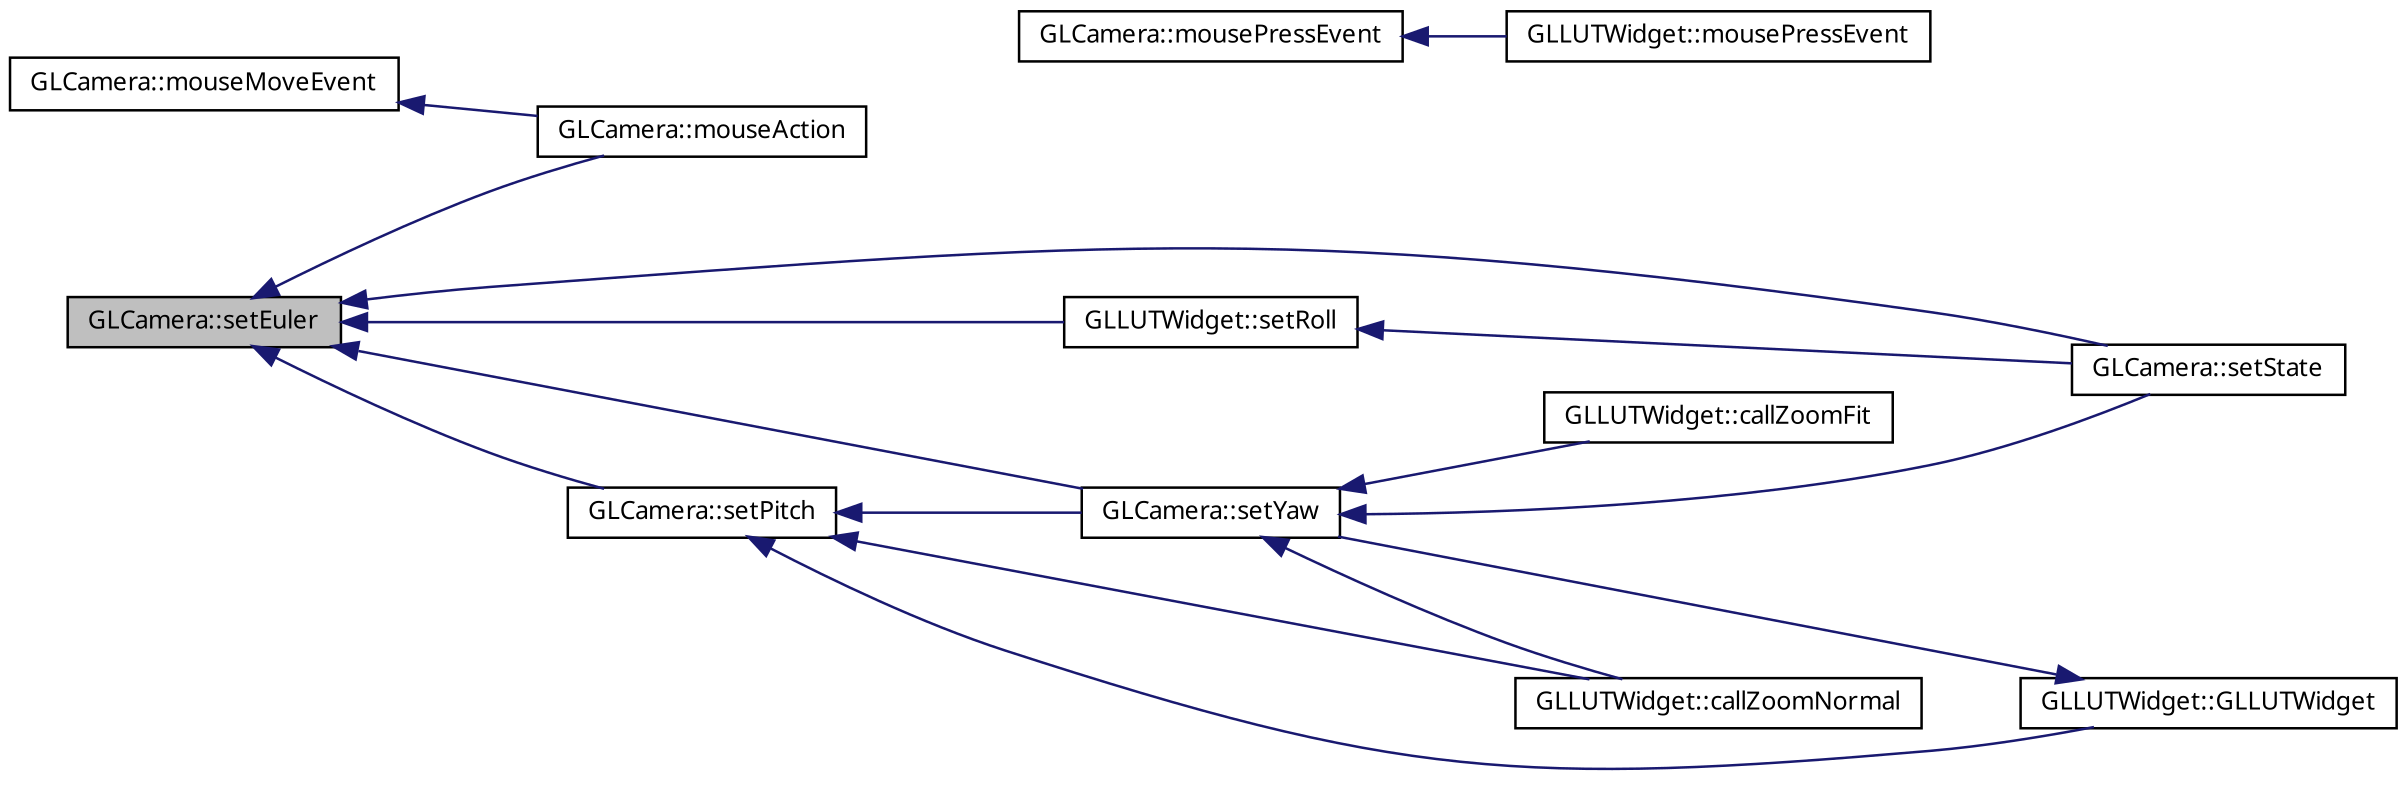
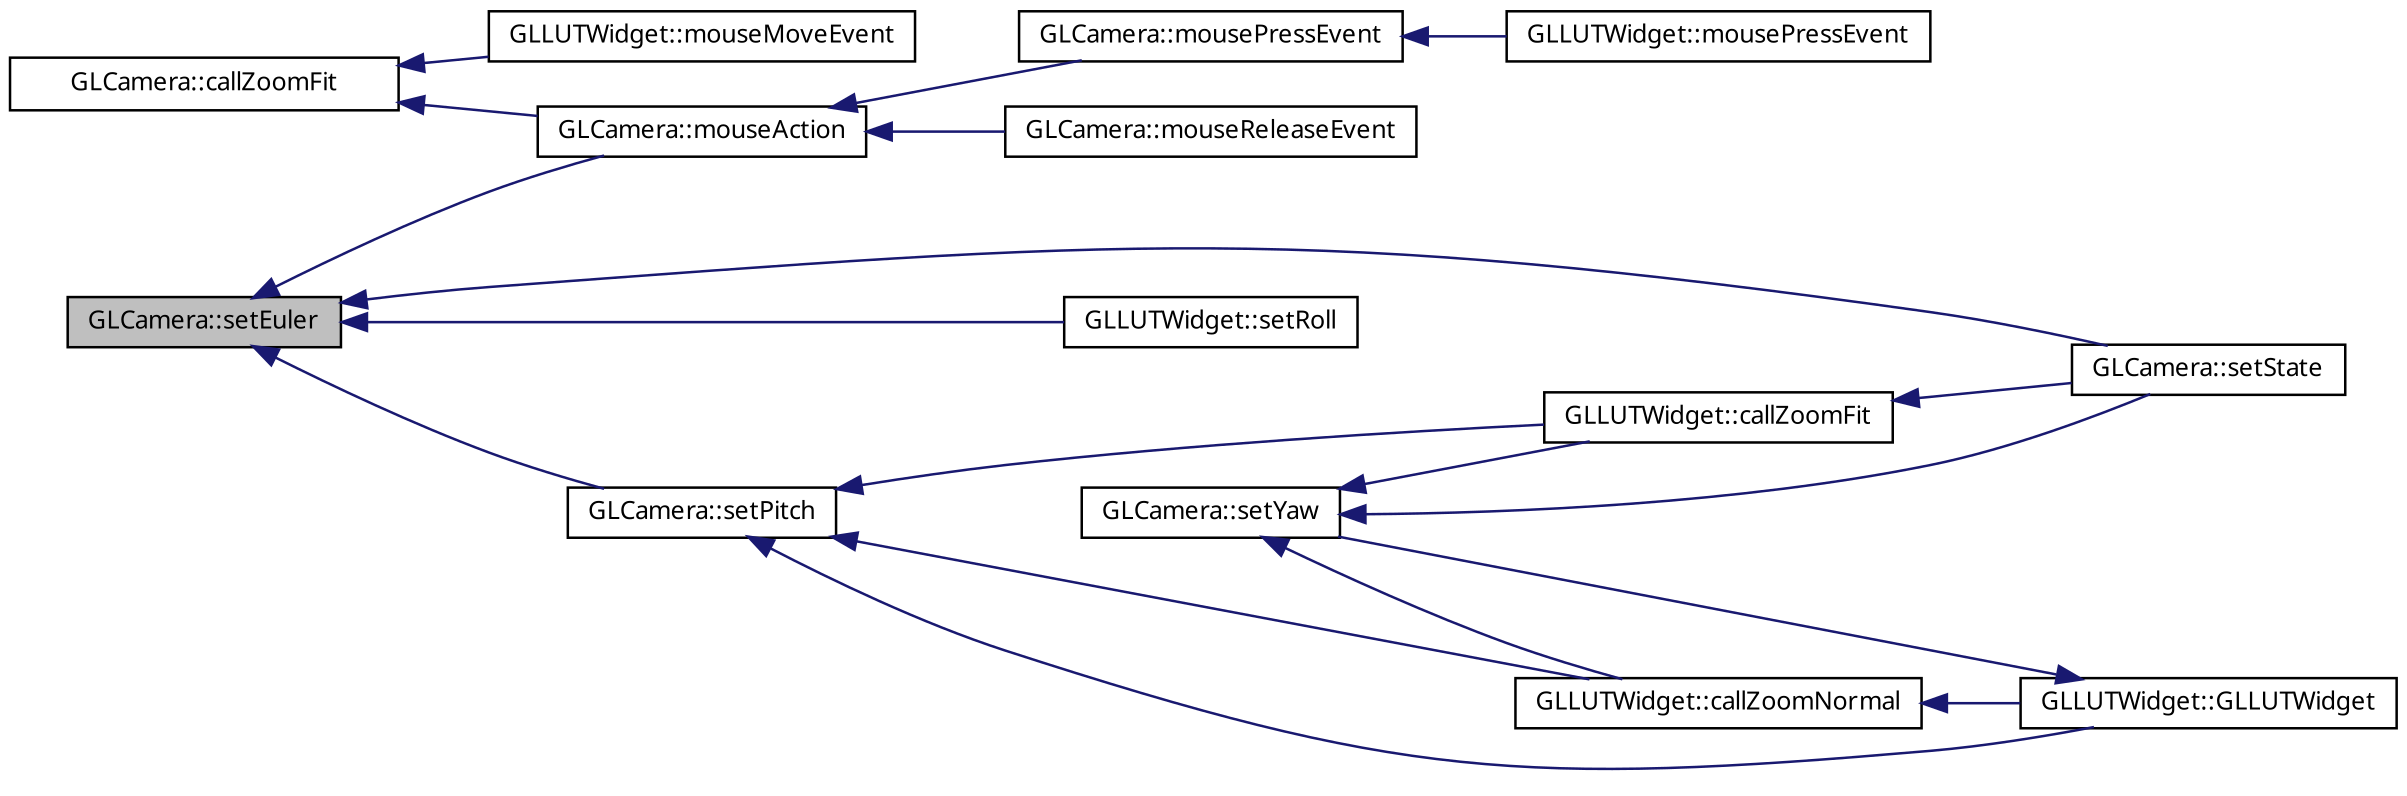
node "GLLUTWidget::mouseMoveEvent": added
edge "GLCamera::mousePressEvent" -> "GLCamera::mouseAction": added
node "GLCamera::mouseMoveEvent": label "GLCamera::mouseMoveEvent" -> "GLCamera::callZoomFit"
node "GLCamera::mouseReleaseEvent": added
edge "GLCamera::setState" -> "GLLUTWidget::setRoll": now "GLCamera::setState" -> "GLLUTWidget::callZoomFit"
edge "GLCamera::setYaw" -> "GLCamera::setEuler": removed
edge "GLCamera::setYaw" -> "GLCamera::setPitch": now "GLLUTWidget::callZoomFit" -> "GLCamera::setPitch"
edge "GLLUTWidget::GLLUTWidget" -> "GLLUTWidget::callZoomNormal": added
